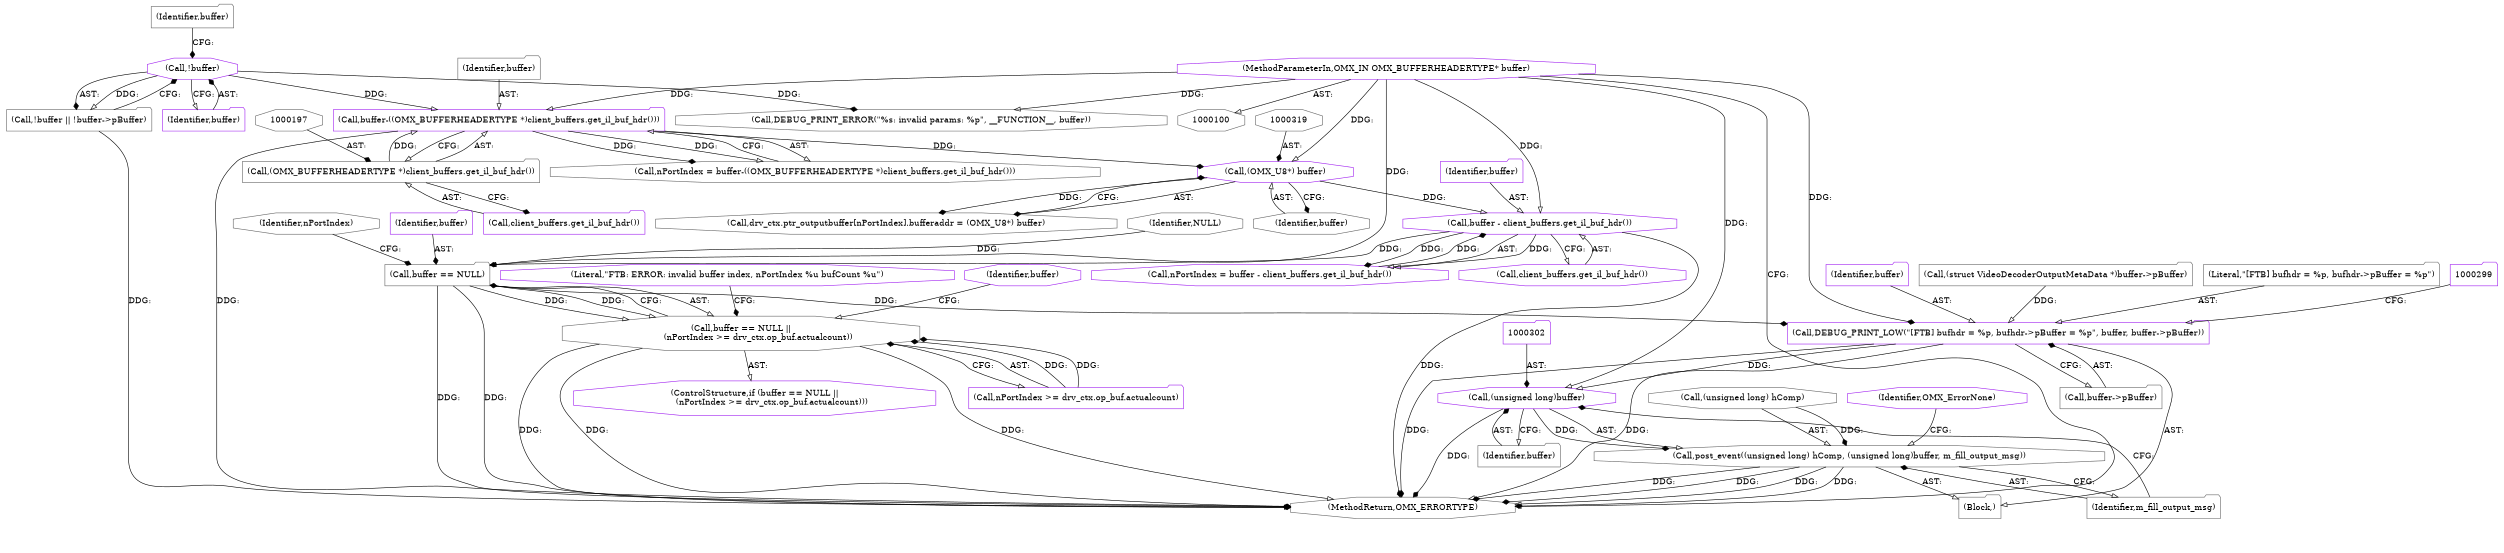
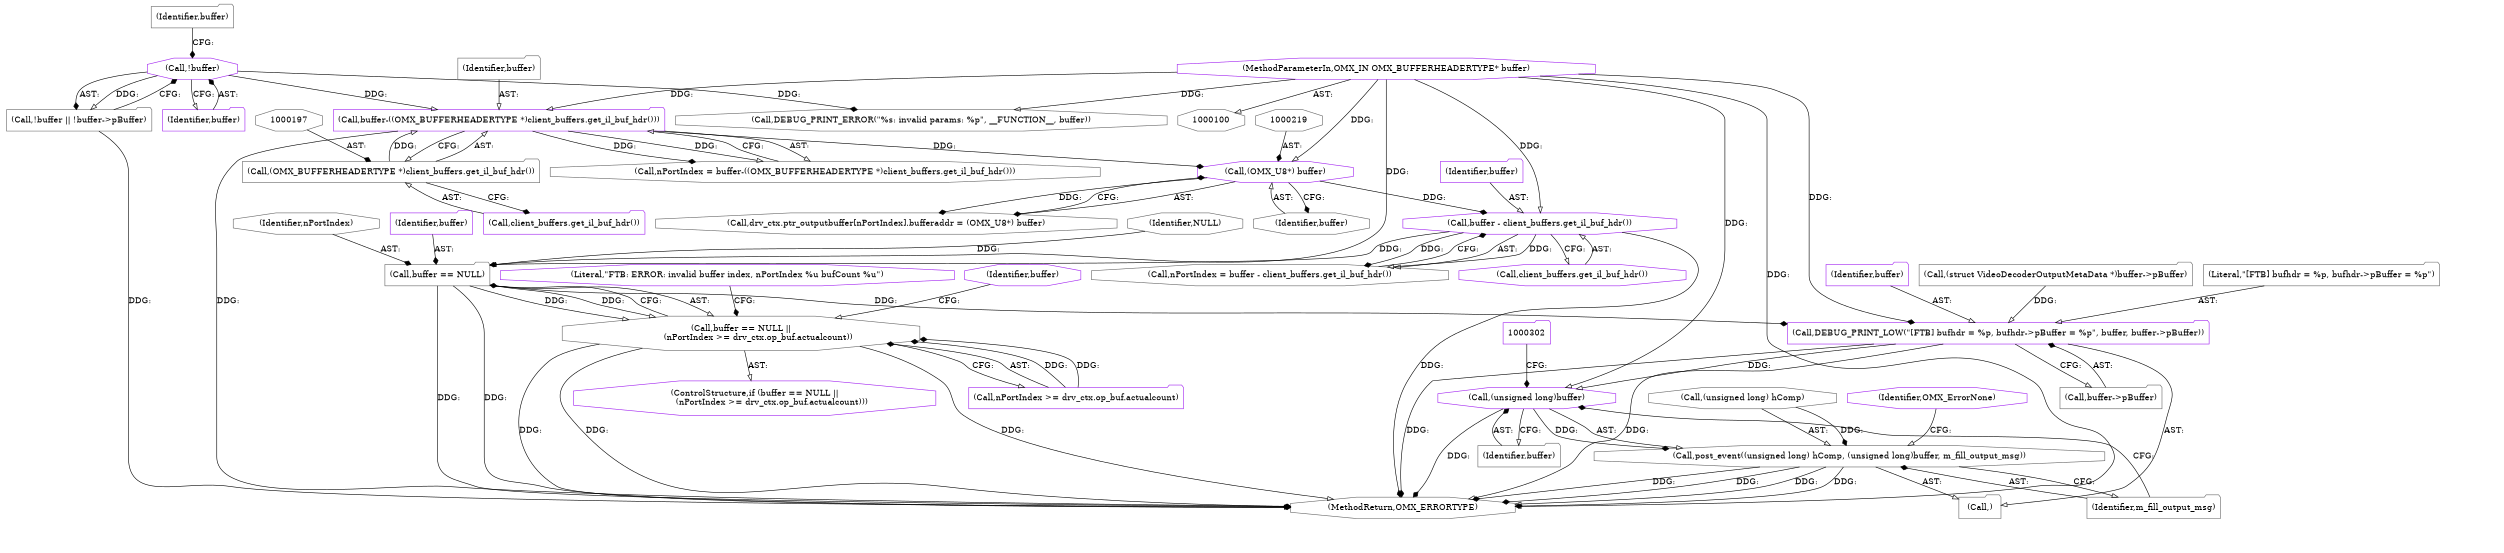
node "1000319": label "1000319" -> "1000219"
edge "(Call,(OMX_U8*) buffer)" -> "(Call,buffer - client_buffers.get_il_buf_hdr())": arrowhead onormal -> diamond
edge "(Identifier,nPortIndex)" -> "(Call,buffer == NULL)": label "CFG: " -> "AST: "
edge "(Call,nPortIndex = buffer - client_buffers.get_il_buf_hdr())" -> "(Call,buffer - client_buffers.get_il_buf_hdr())": label "DDG: " -> "CFG: "
node "(Call,nPortIndex = buffer - client_buffers.get_il_buf_hdr())": color purple -> gray40
edge "(MethodParameterIn,OMX_IN OMX_BUFFERHEADERTYPE* buffer)" -> "(MethodReturn,OMX_ERRORTYPE)": label "CFG: " -> "DDG: "
node "1000299": removed
edge "1000302" -> "(Call,(unsigned long)buffer)": label "AST: " -> "CFG: "
node "(Block,)": label "(Block,)" -> "(Call,)"
